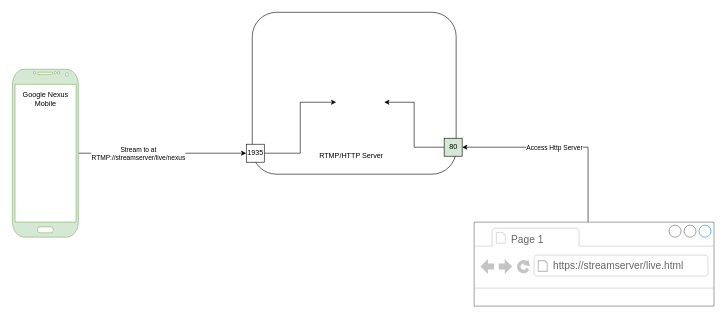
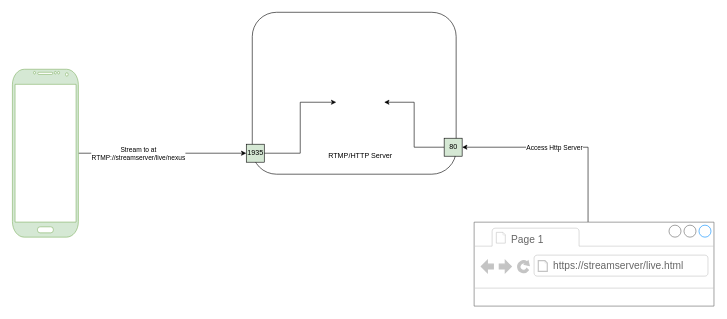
node "Google Nexus Mobile": removed
node "1935": fillcolor #ffffff -> #d5e8d4
node "RTMP/HTTP Server": moved (351, 156) -> (360, 156)
